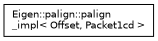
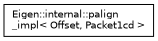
node "Eigen::palign::palign _impl< Offset, Packet1cd >": label "Eigen::palign::palign _impl< Offset, Packet1cd >" -> "Eigen::internal::palign _impl< Offset, Packet1cd >"
